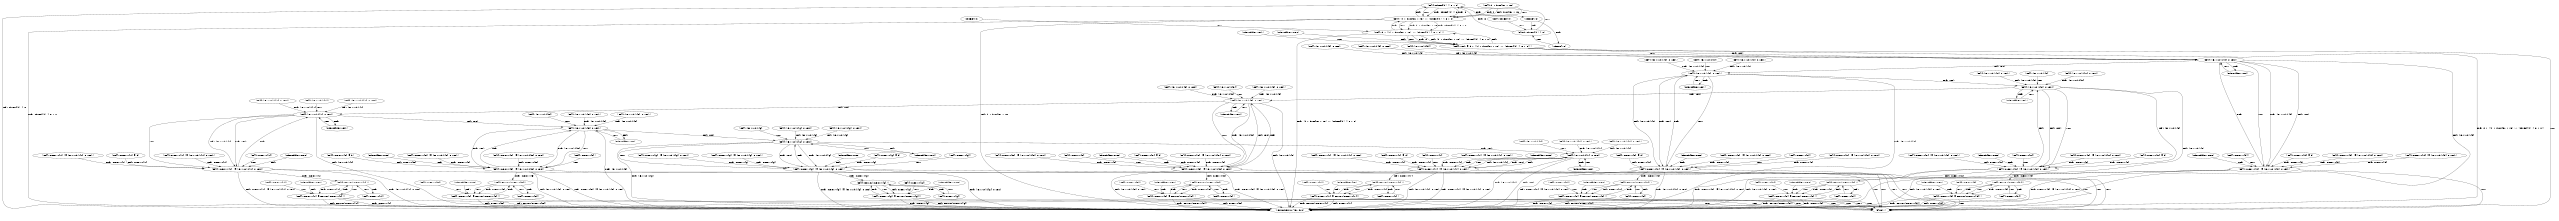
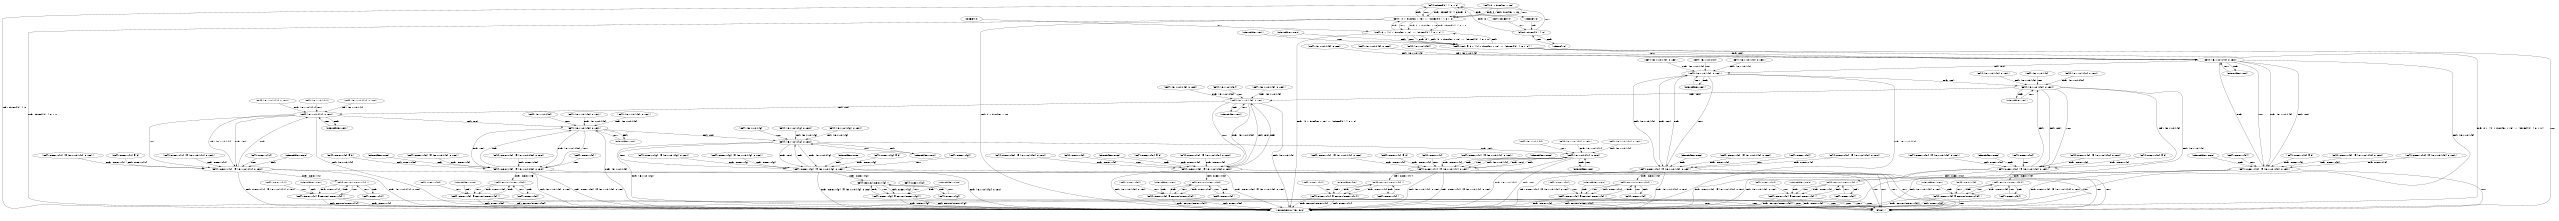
edge "(Literal,1)" -> "(Literal,8)": now "(Block,sizeof(j) * 8)" -> "(Literal,8)"
node "(Call,pmac->u[1] = 0)": removed
